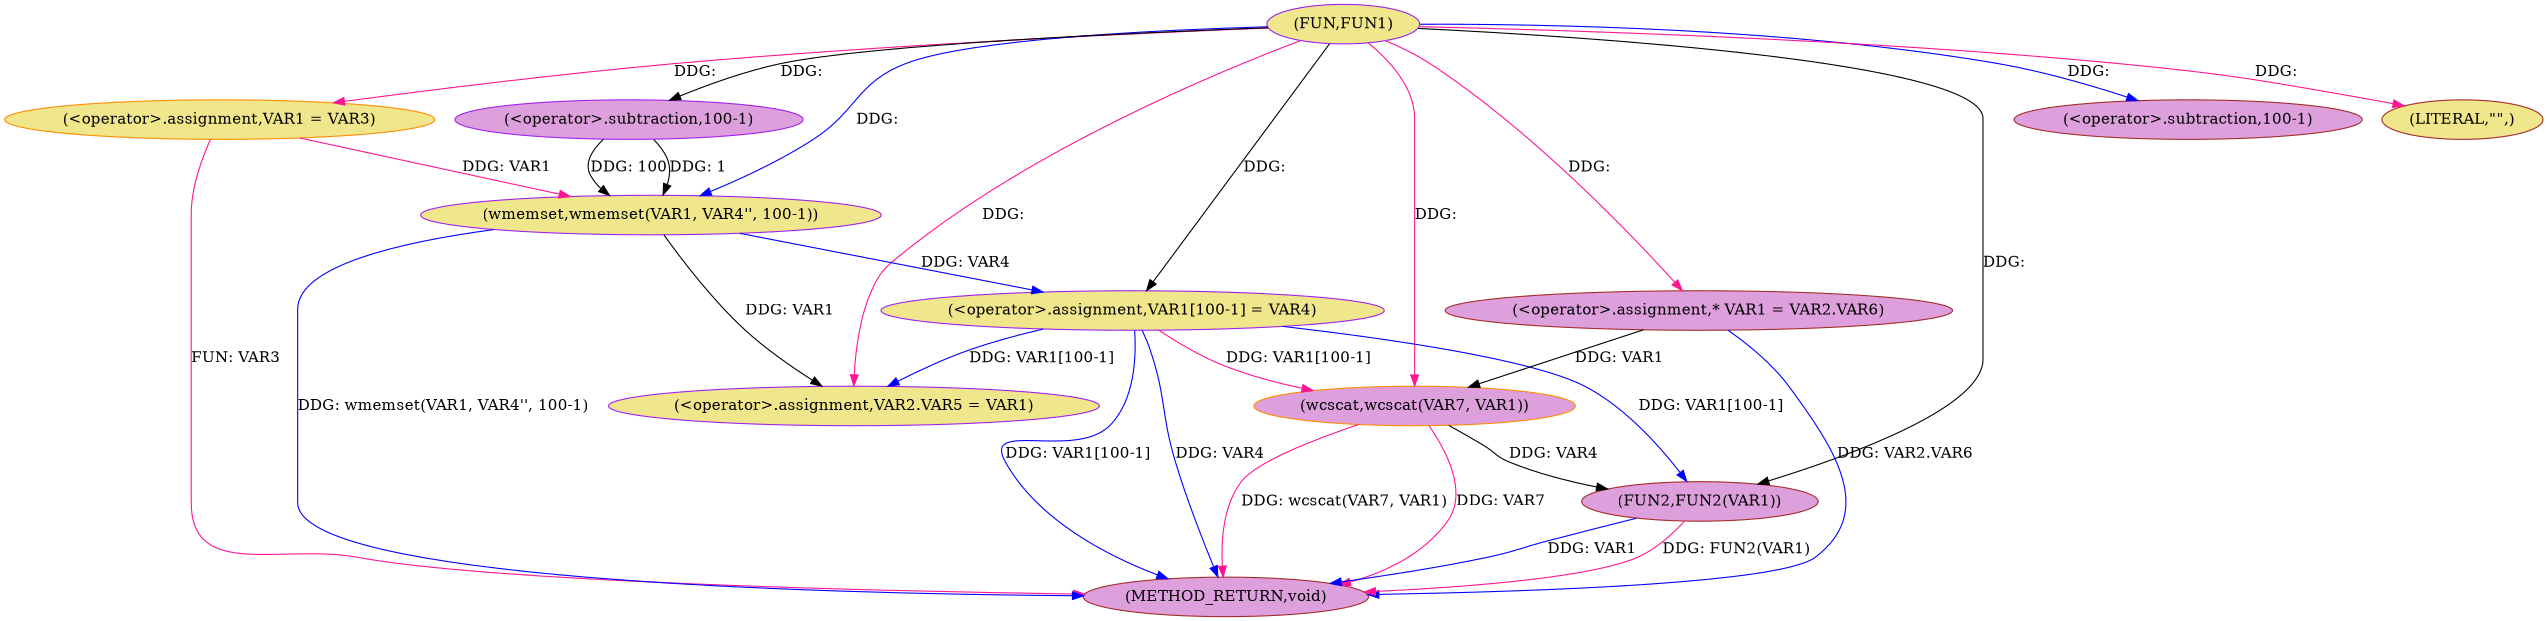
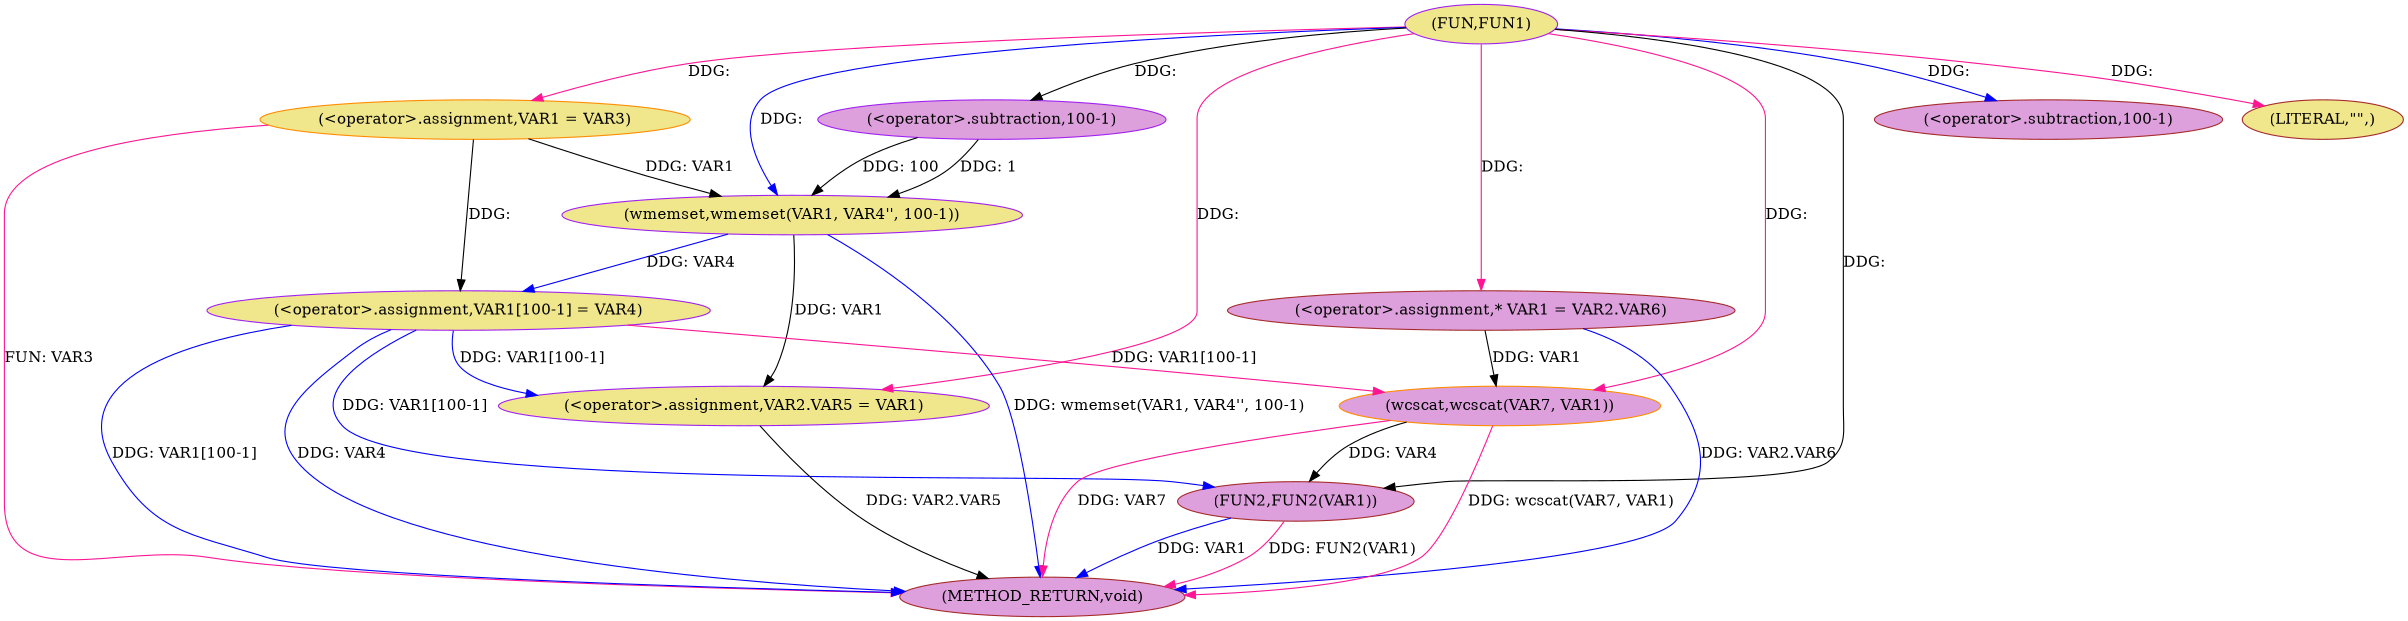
edge "(FUN,FUN1)" -> "(<operator>.assignment,VAR1[100-1] = VAR4)": now "(<operator>.assignment,VAR1 = VAR3)" -> "(<operator>.assignment,VAR1[100-1] = VAR4)"
edge "(<operator>.assignment,VAR1 = VAR3)" -> "(wmemset,wmemset(VAR1, VAR4'', 100-1))": color deeppink -> black
edge "(<operator>.assignment,VAR2.VAR5 = VAR1)" -> "(METHOD_RETURN,void)": added, label "DDG: VAR2.VAR5"
